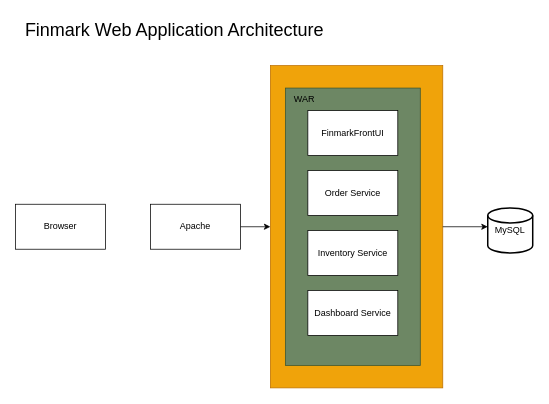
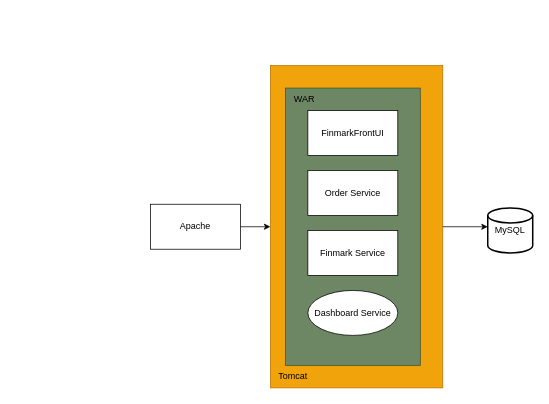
node "Finmark Web Application Architecture": removed
node "Browser": removed
node "Inventory Service": label "Inventory Service" -> "Finmark Service"
node "Dashboard Service": shape rectangle -> ellipse
node "Tomcat": added
